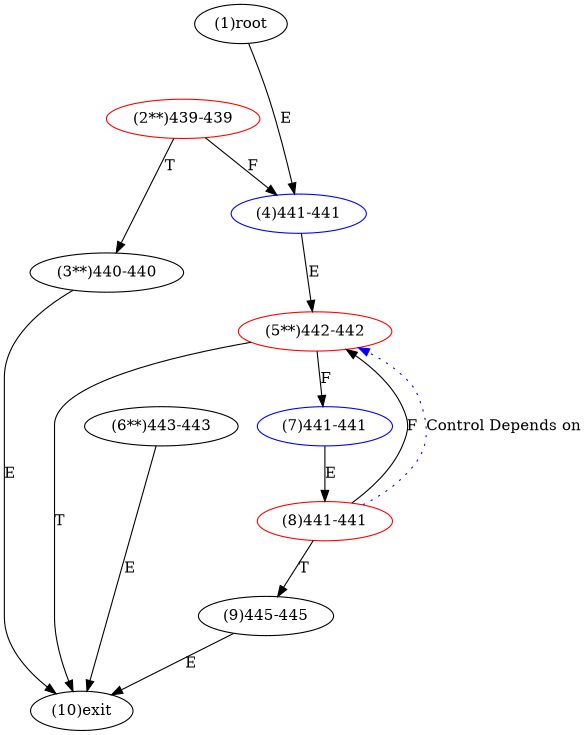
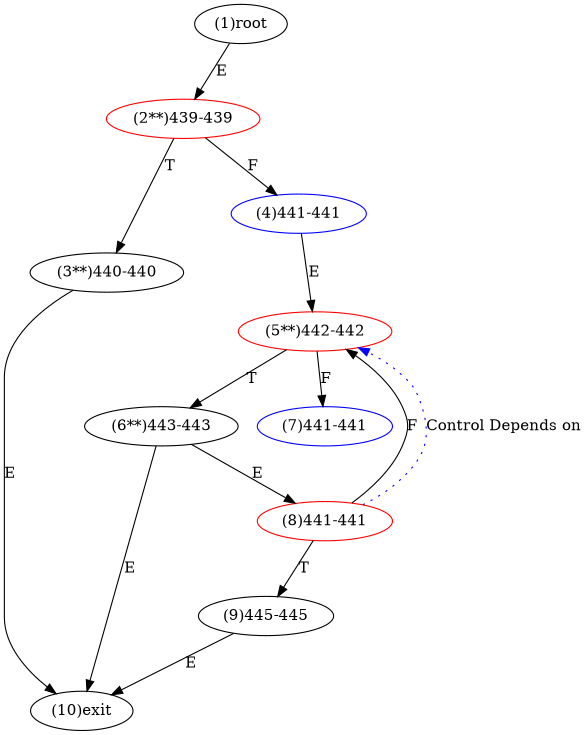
edge "(1)root" -> "(4)441-441": now "(1)root" -> "(2**)439-439"
edge "(5**)442-442" -> "(10)exit": now "(5**)442-442" -> "(6**)443-443"
edge "(7)441-441" -> "(8)441-441": now "(6**)443-443" -> "(8)441-441"
